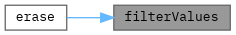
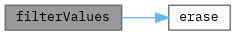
edge "erase" -> "filterValues": reversed
